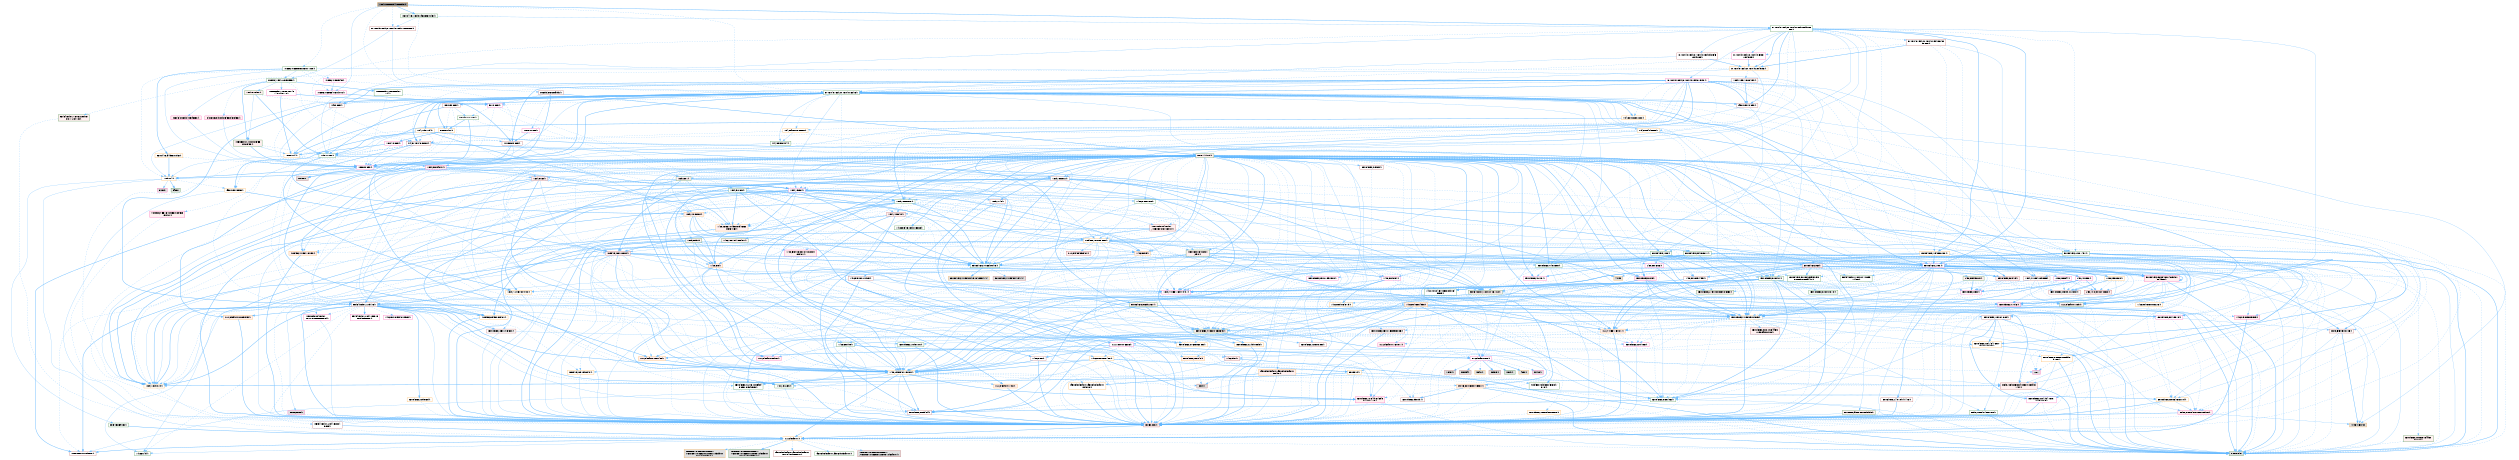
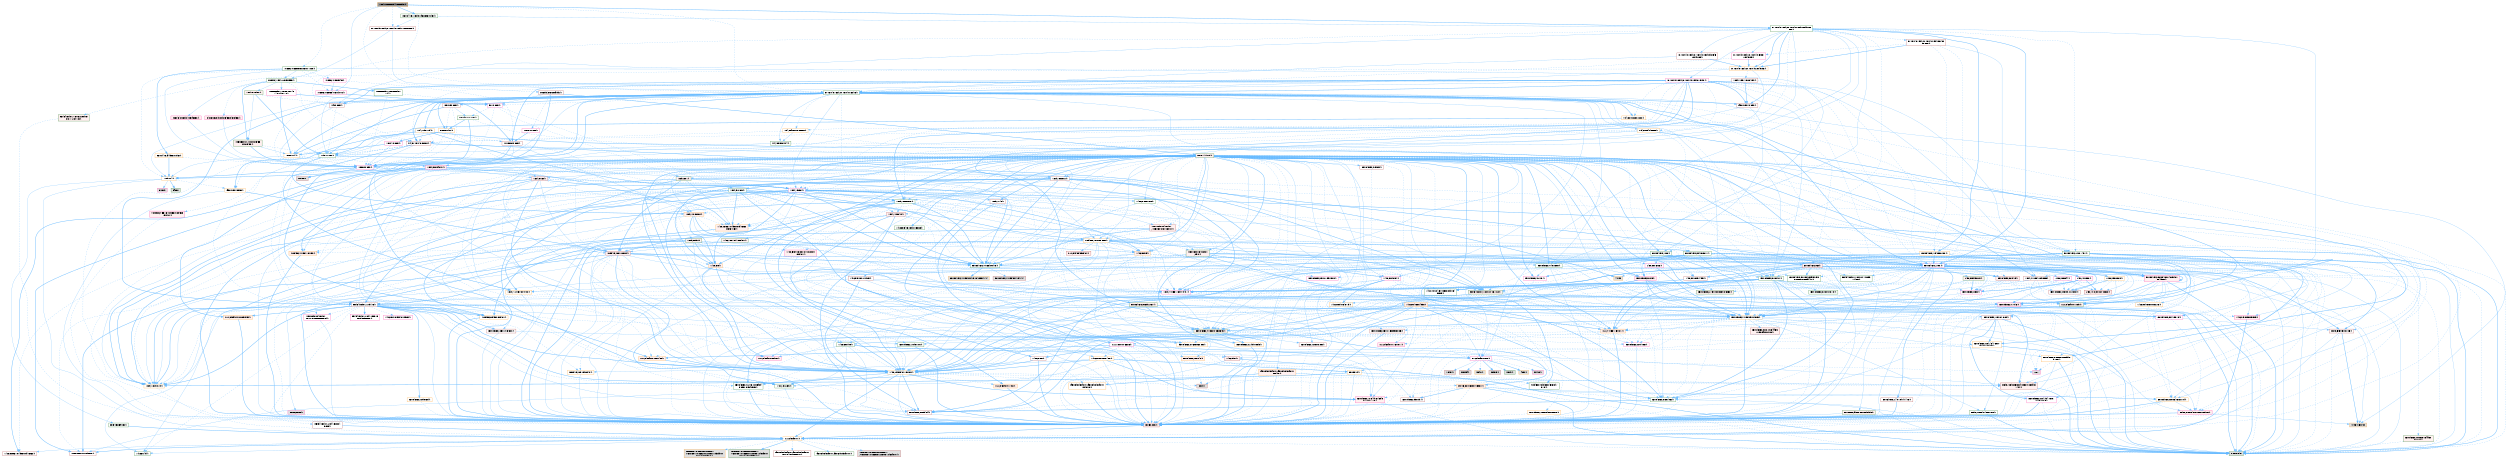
edge "CoreMinimal.h" -> "Templates/Sorting.h": style bold -> dashed
edge "Internationalization /Text.h" -> "HAL/PlatformAtomics.h": style bold -> dashed
node "Misc/LargeWorldCoordinates.h": added
